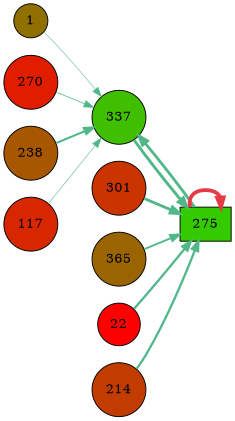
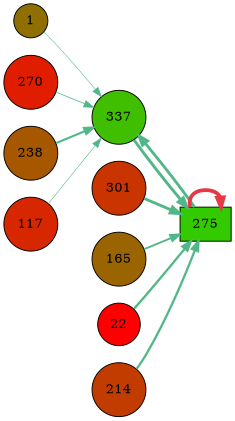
node "365": label "365" -> "165"
